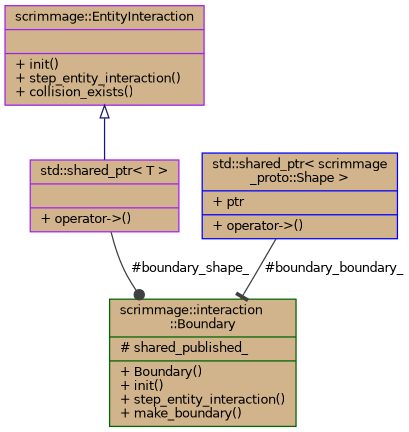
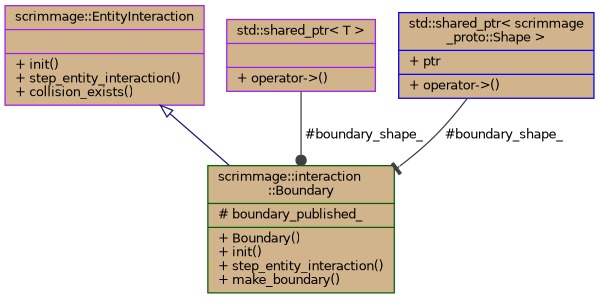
edge "std::shared_ptr< T >" -> "scrimmage::EntityInteraction": now "scrimmage::interaction" -> "scrimmage::EntityInteraction"
edge "std::shared_ptr< scrimmage" -> "scrimmage::interaction": label " #boundary_boundary_" -> " #boundary_shape_"
node "scrimmage::interaction": text "# shared_published_" -> "# boundary_published_"
